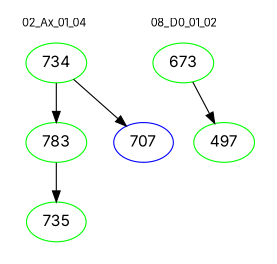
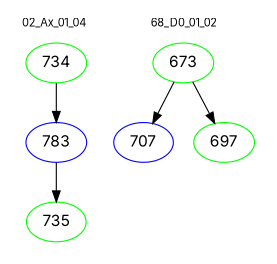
cluster "08_D0_01_02": label "08_D0_01_02" -> "68_D0_01_02"
edge "734" -> "707": now "673" -> "707"
node "783": color green -> blue
node "497": label "497" -> "697"
